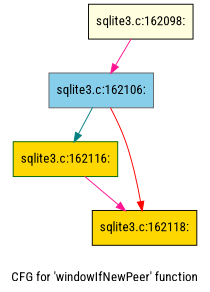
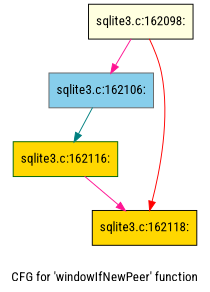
edge "sqlite3.c:162106:" -> "sqlite3.c:162118:": now "sqlite3.c:162098:" -> "sqlite3.c:162118:"
